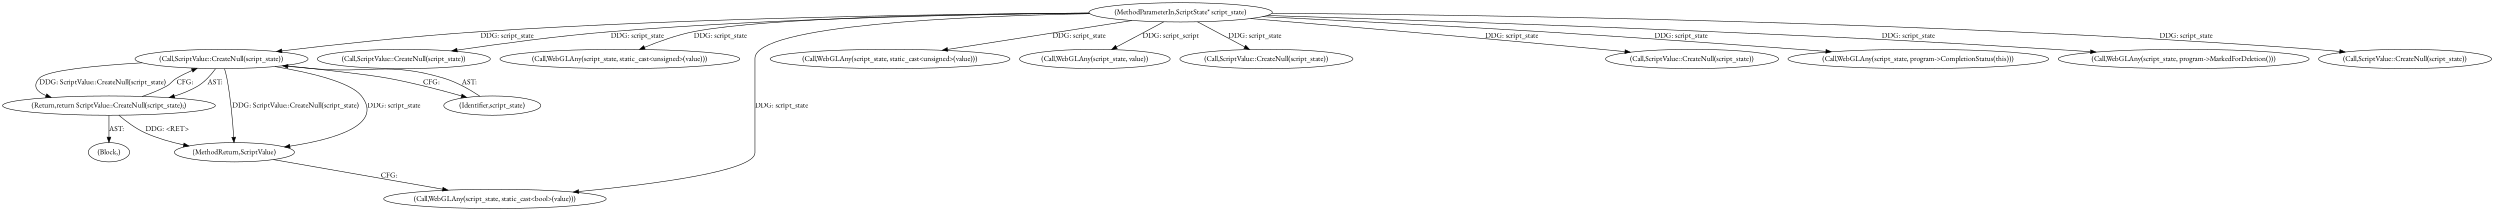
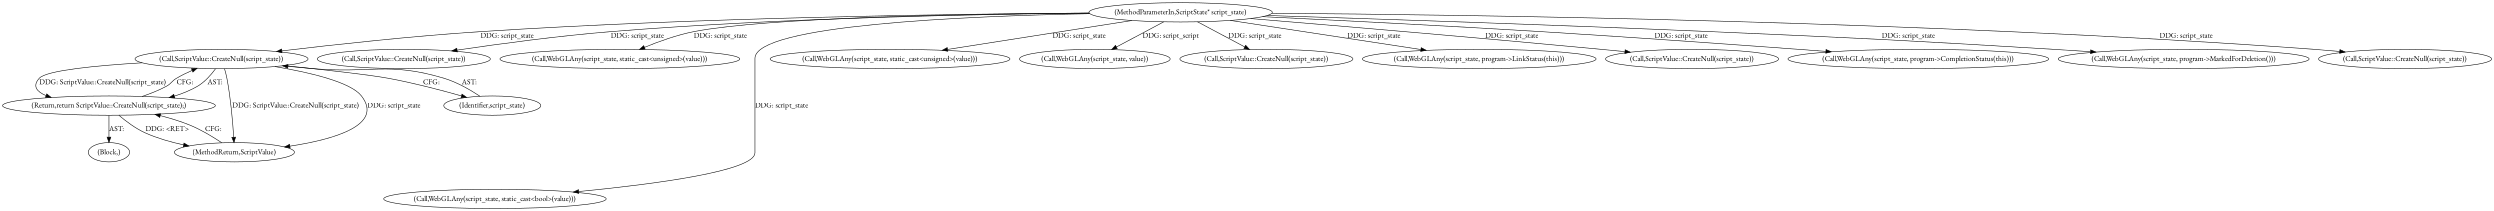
node "(Call,WebGLAny(script_state, program->LinkStatus(this)))": added
edge "(MethodReturn,ScriptValue)" -> "(Call,WebGLAny(script_state, static_cast<bool>(value)))": now "(MethodReturn,ScriptValue)" -> "(Return,return ScriptValue::CreateNull(script_state);)"
